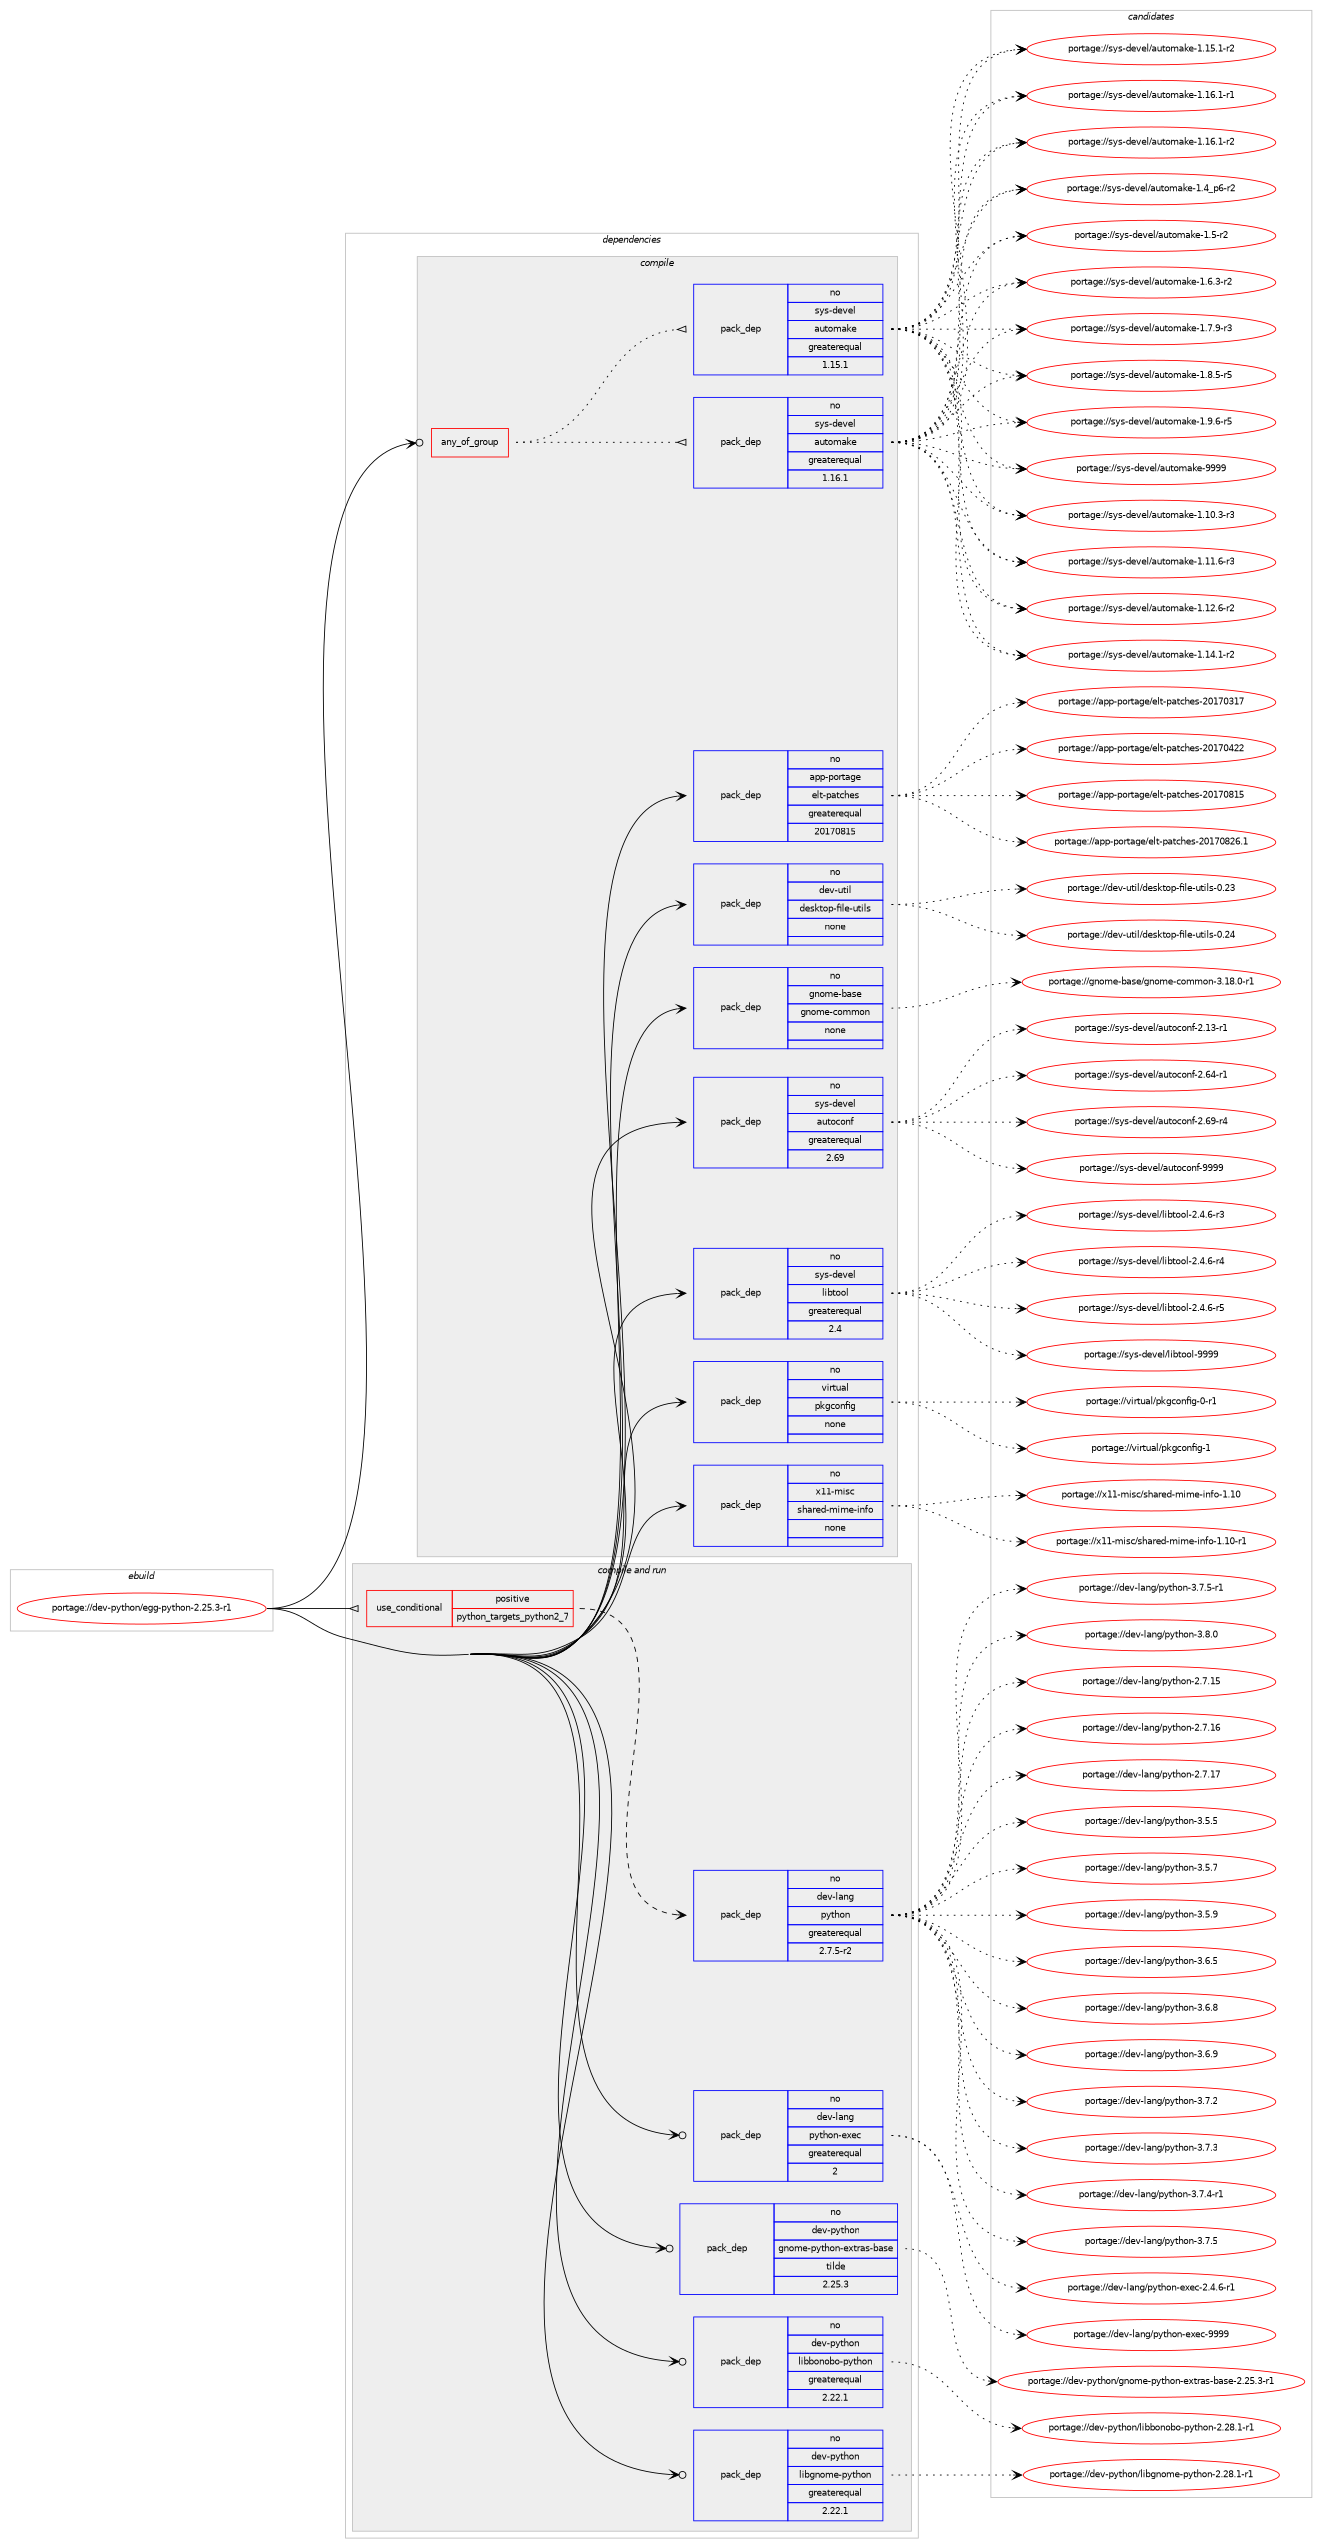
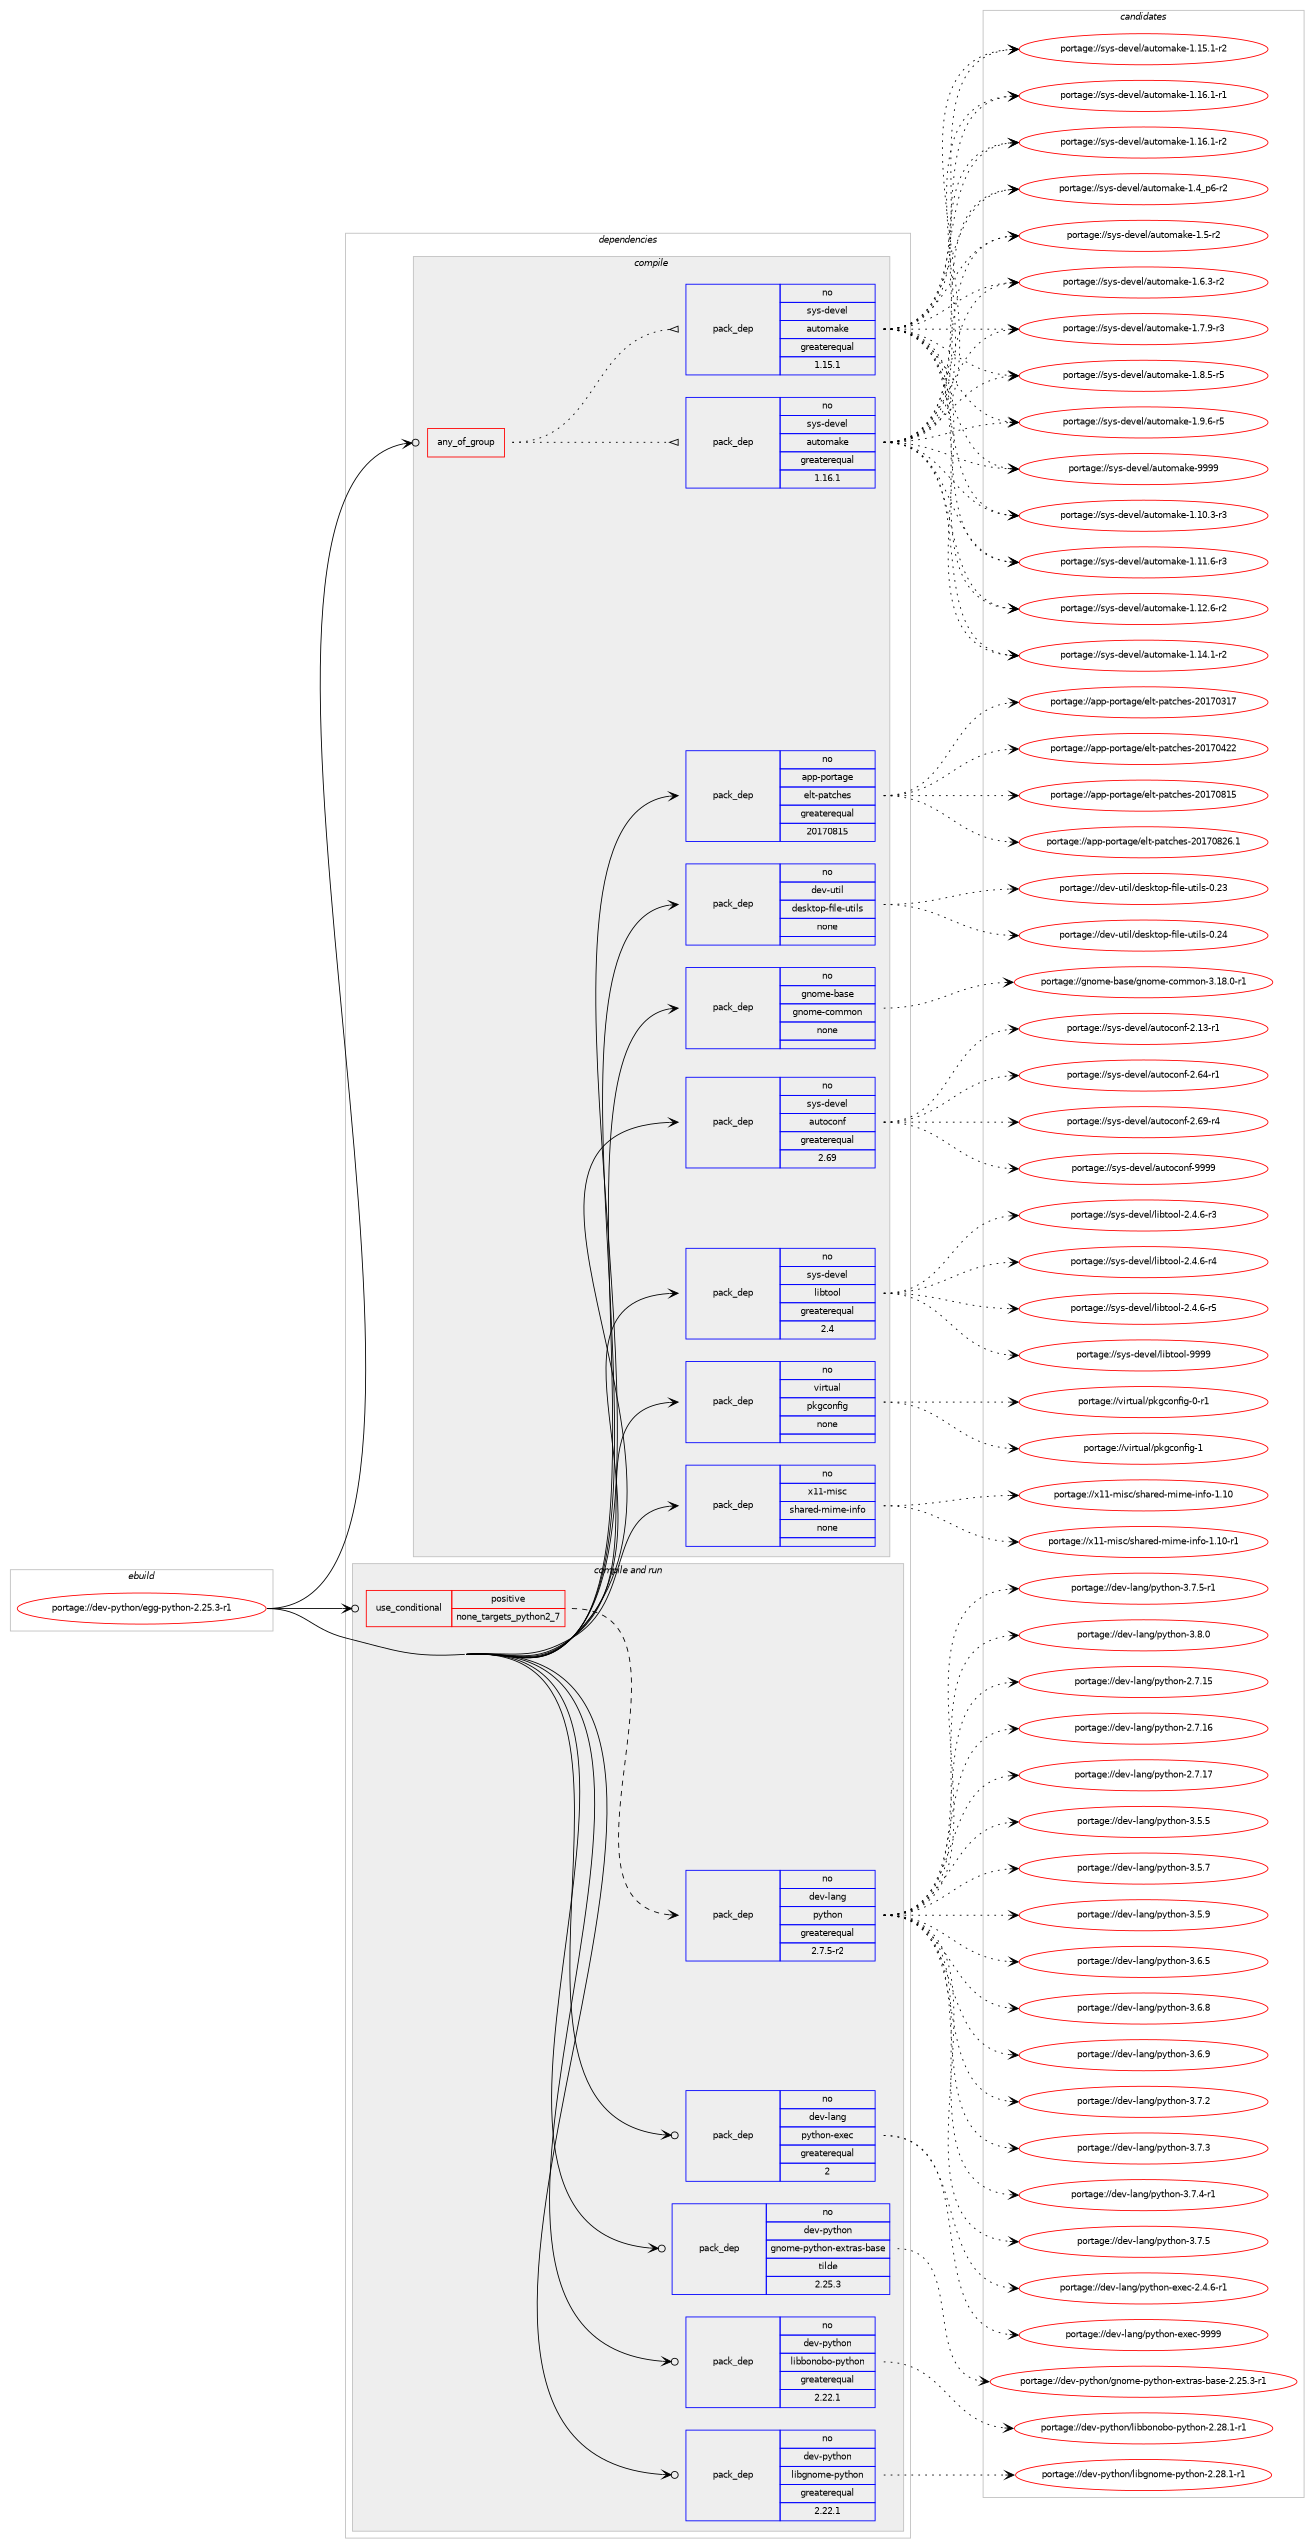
edge "portage://dev-python/egg-python-2.25.3-r1" -> "use_conditional": arrowhead oinv -> odotvee
node "use_conditional": text "python_targets_python2_7" -> "none_targets_python2_7"
